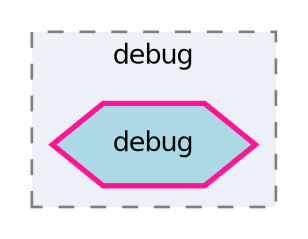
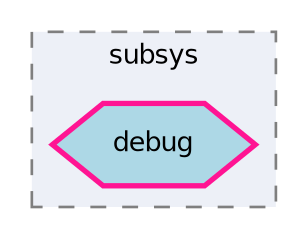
cluster "debug": label "debug" -> "subsys"
